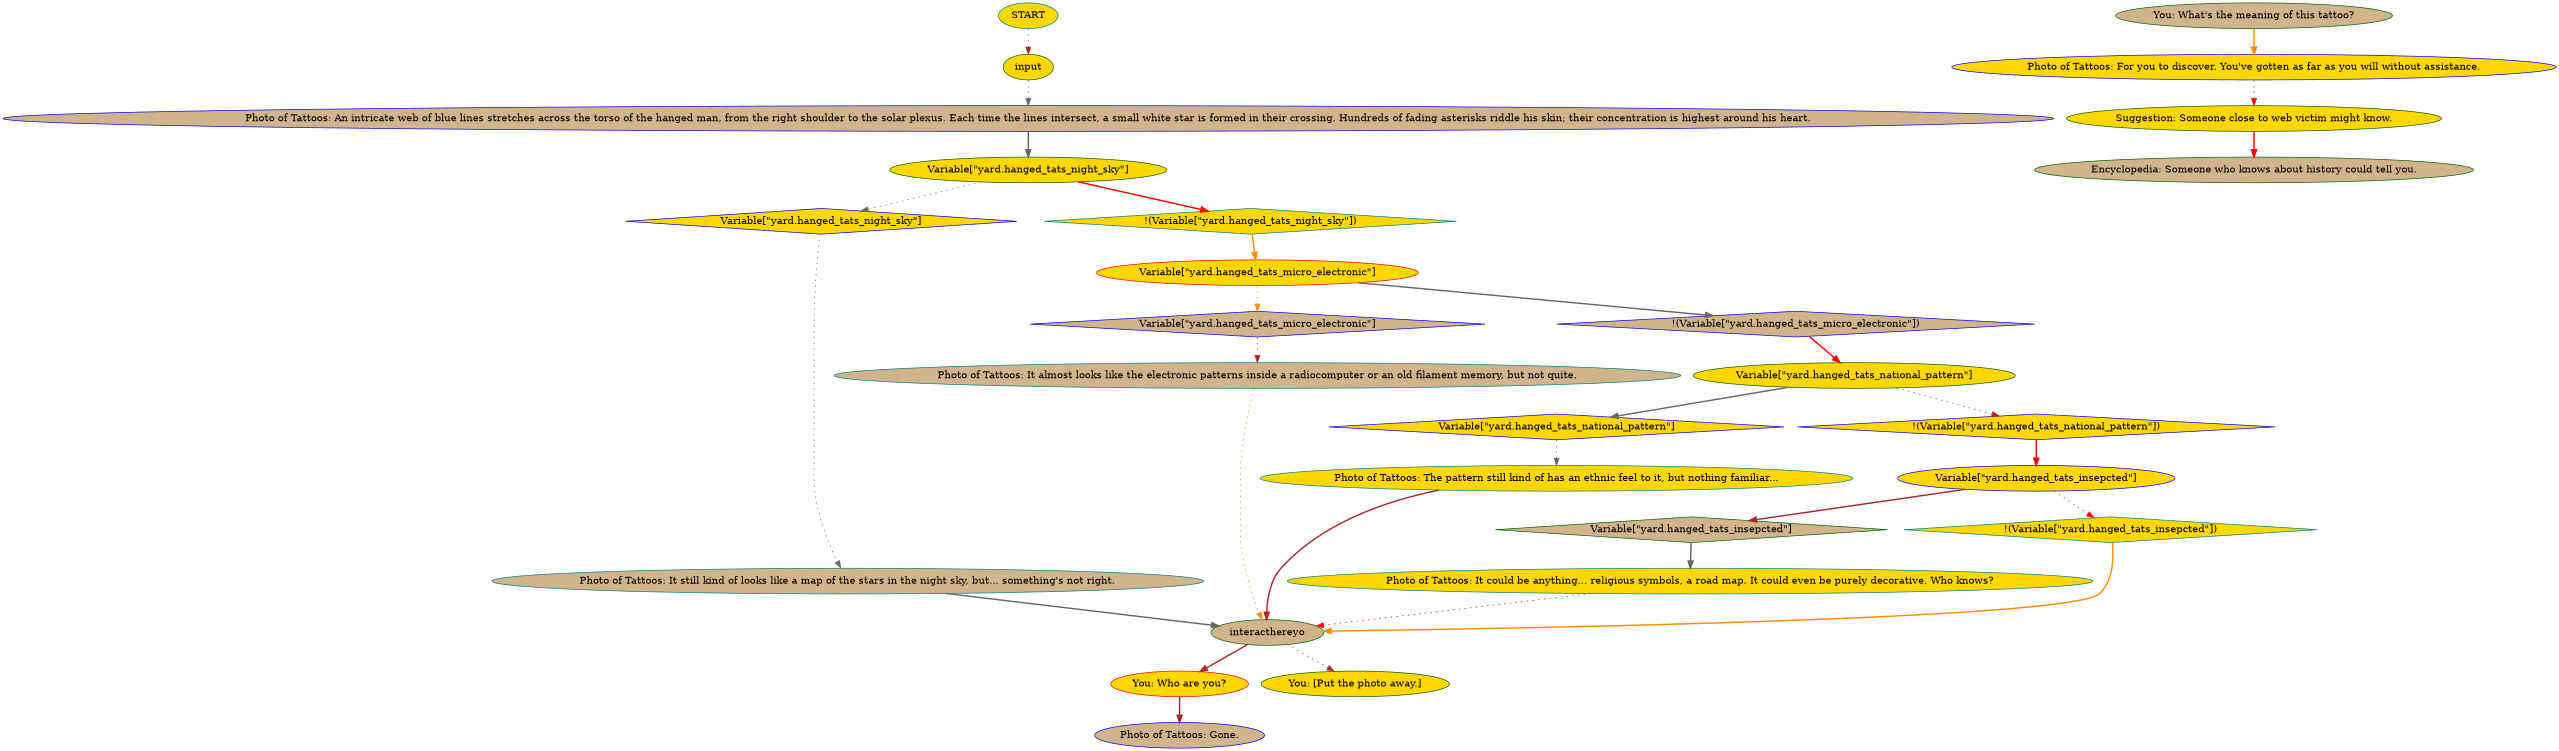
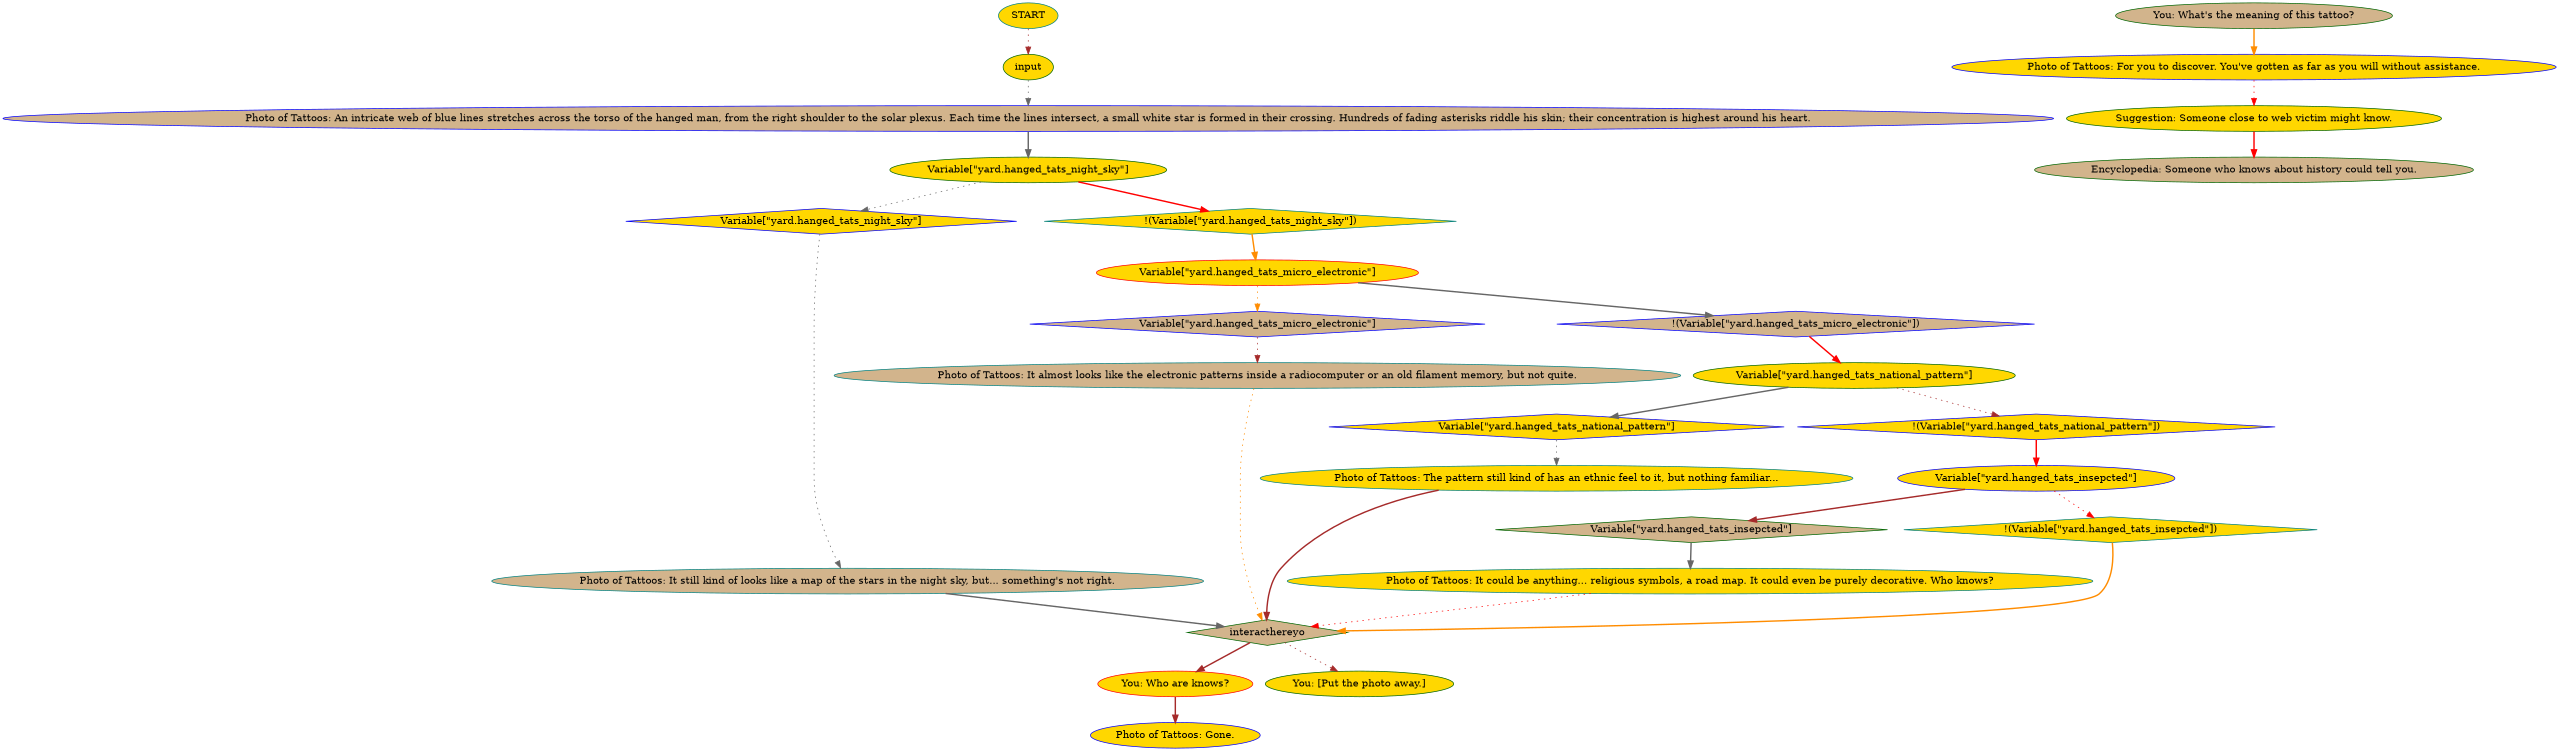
node "interacthereyo": shape ellipse -> diamond
node "You: Who are you?": label "You: Who are you?" -> "You: Who are knows?"
node "Photo of Tattoos: Gone.": fillcolor tan -> gold
